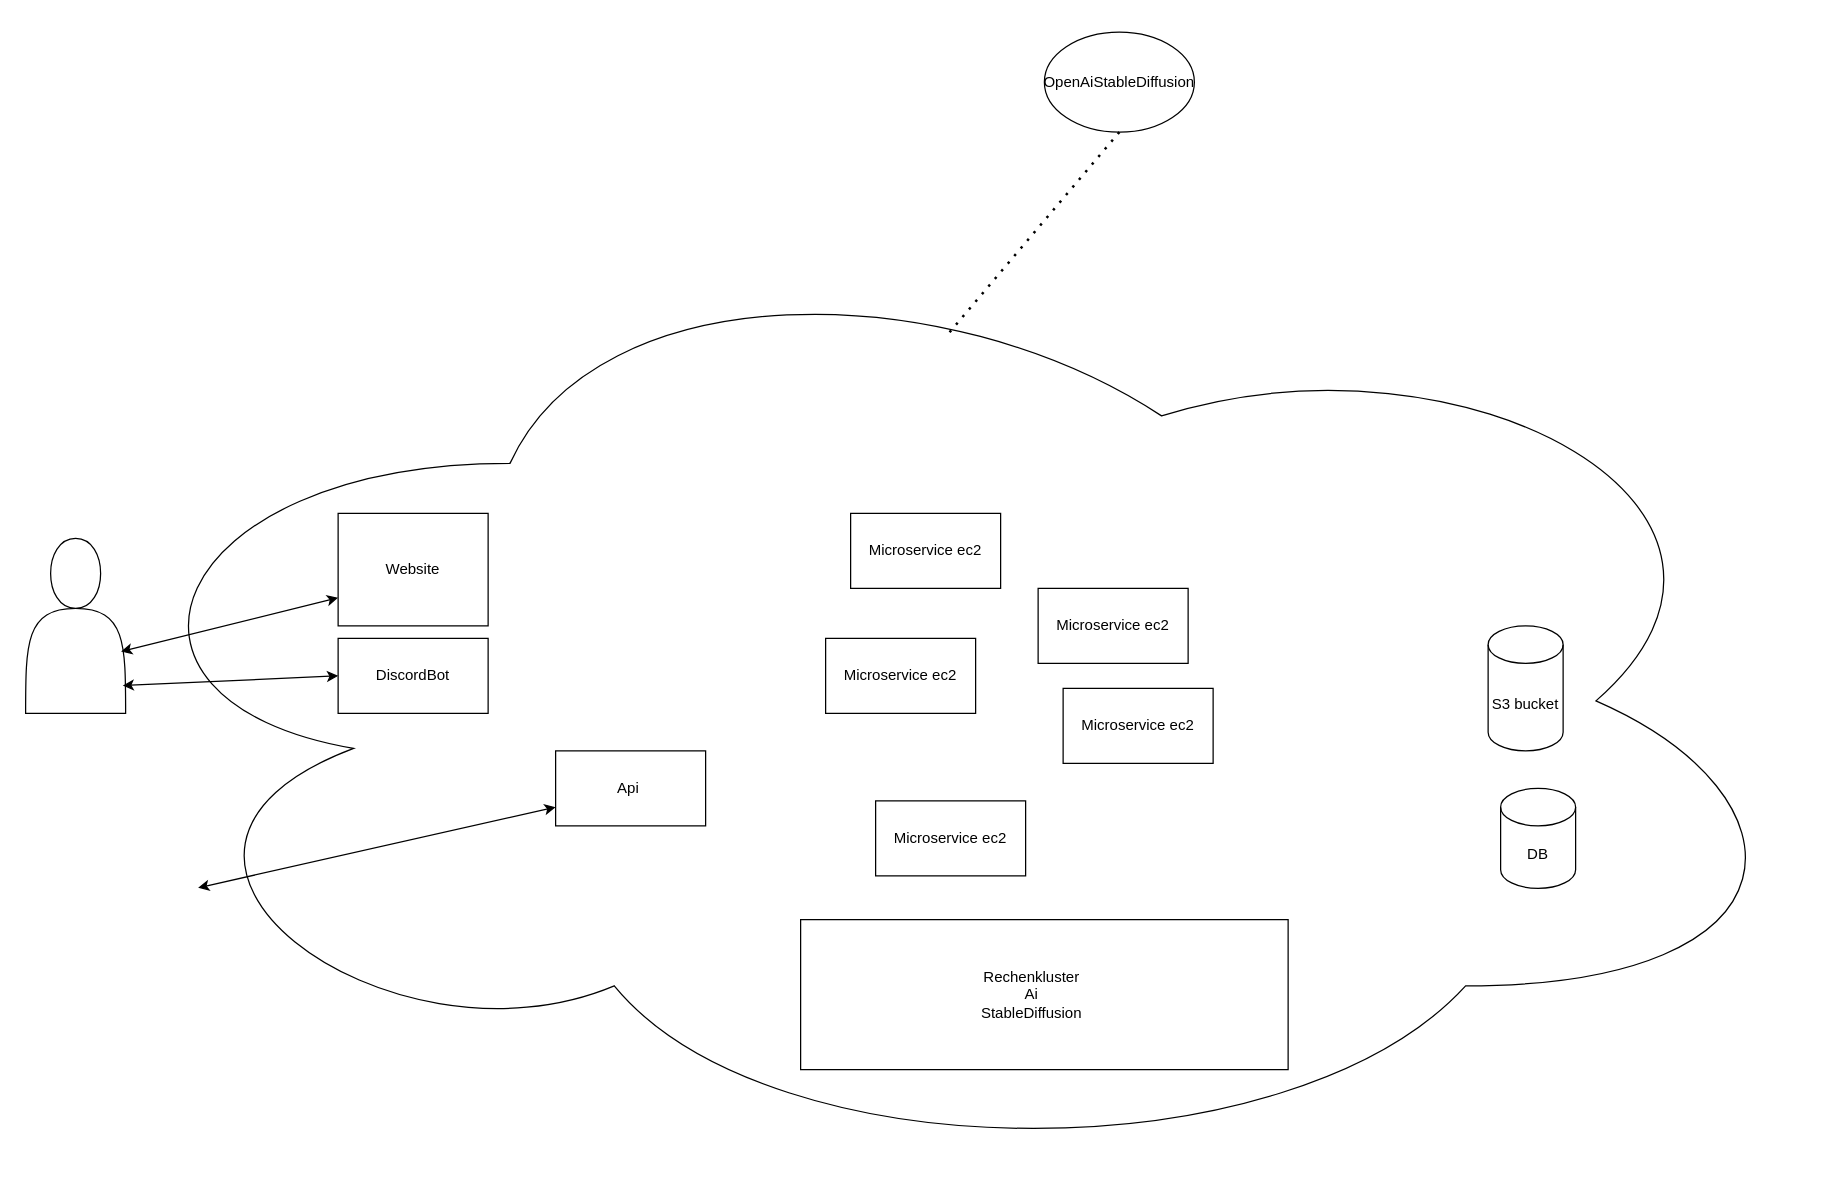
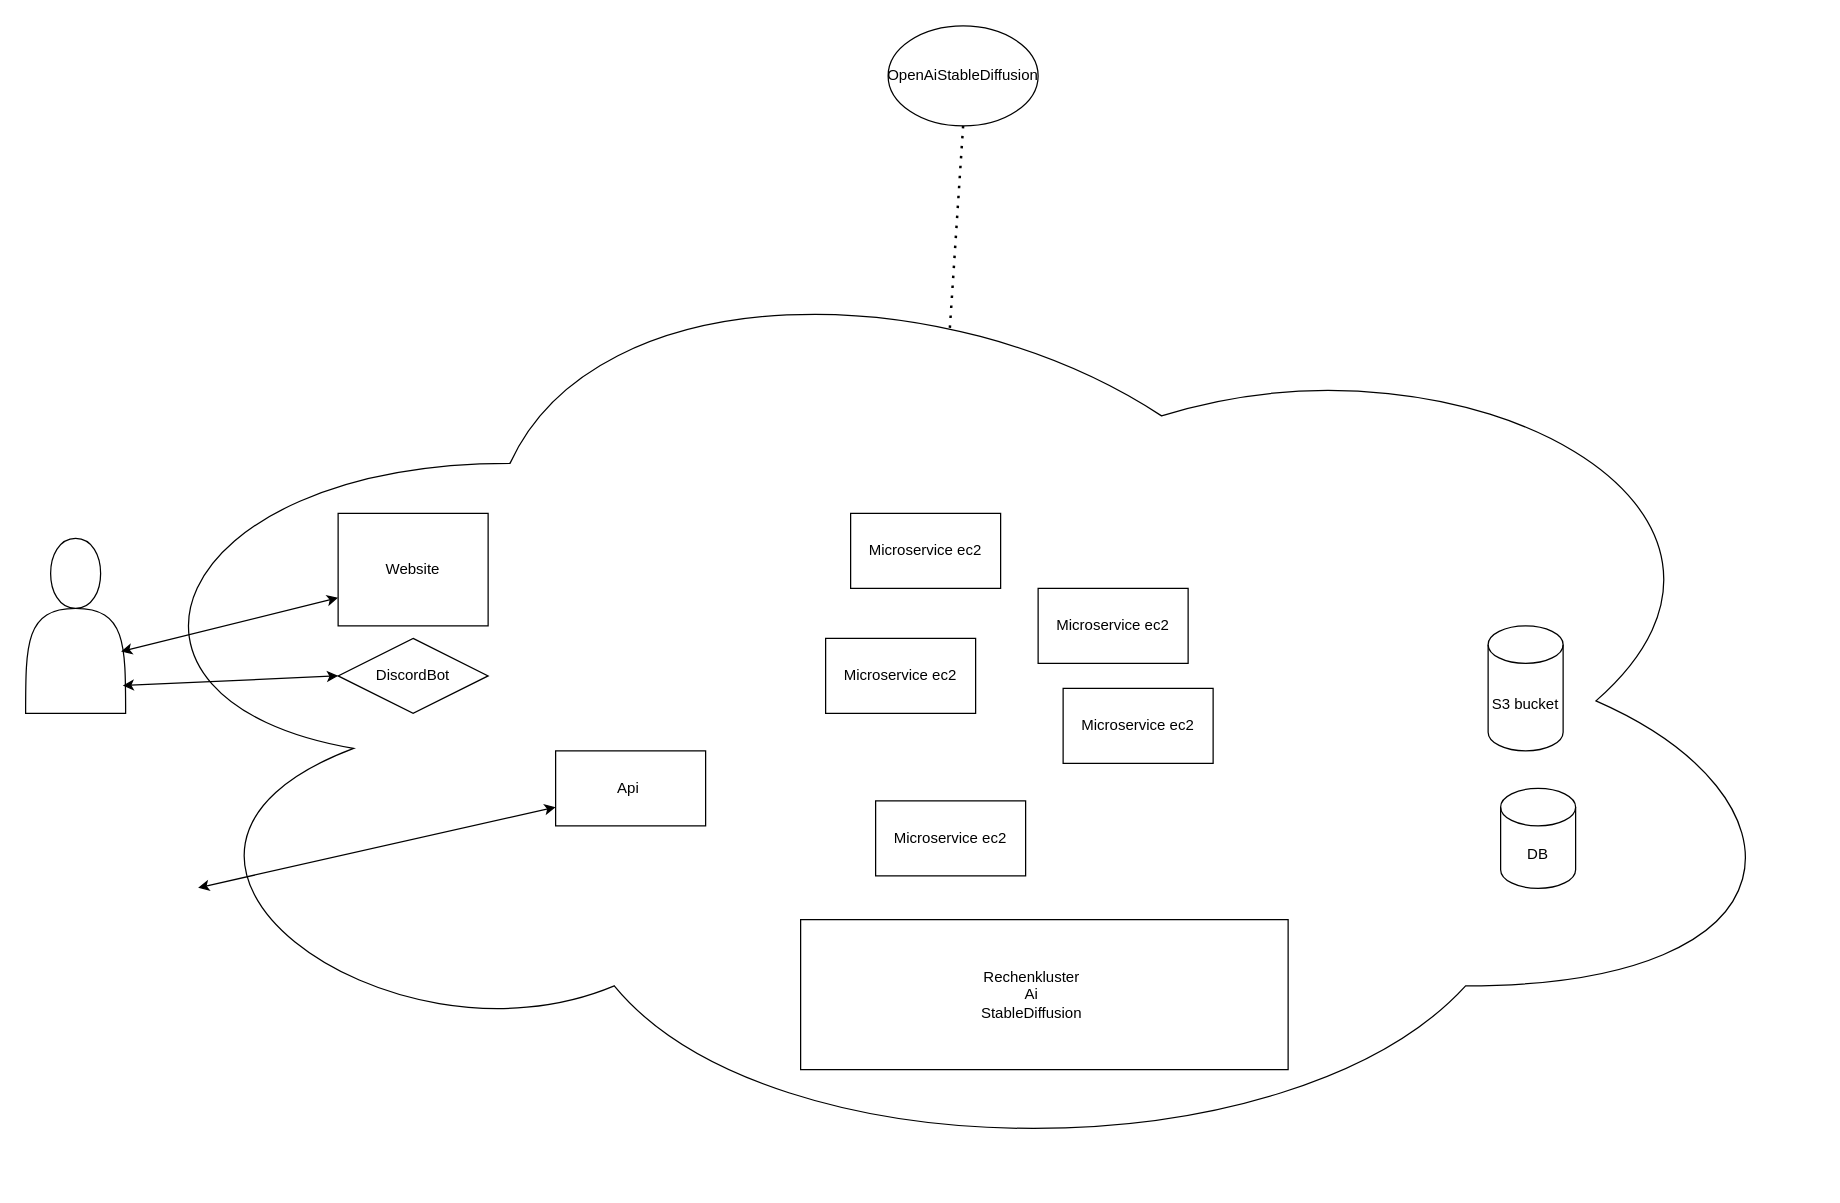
node "OpenAiStableDiffusion": moved (1119, 82) -> (963, 76)
node "DiscordBot": shape rectangle -> diamond
